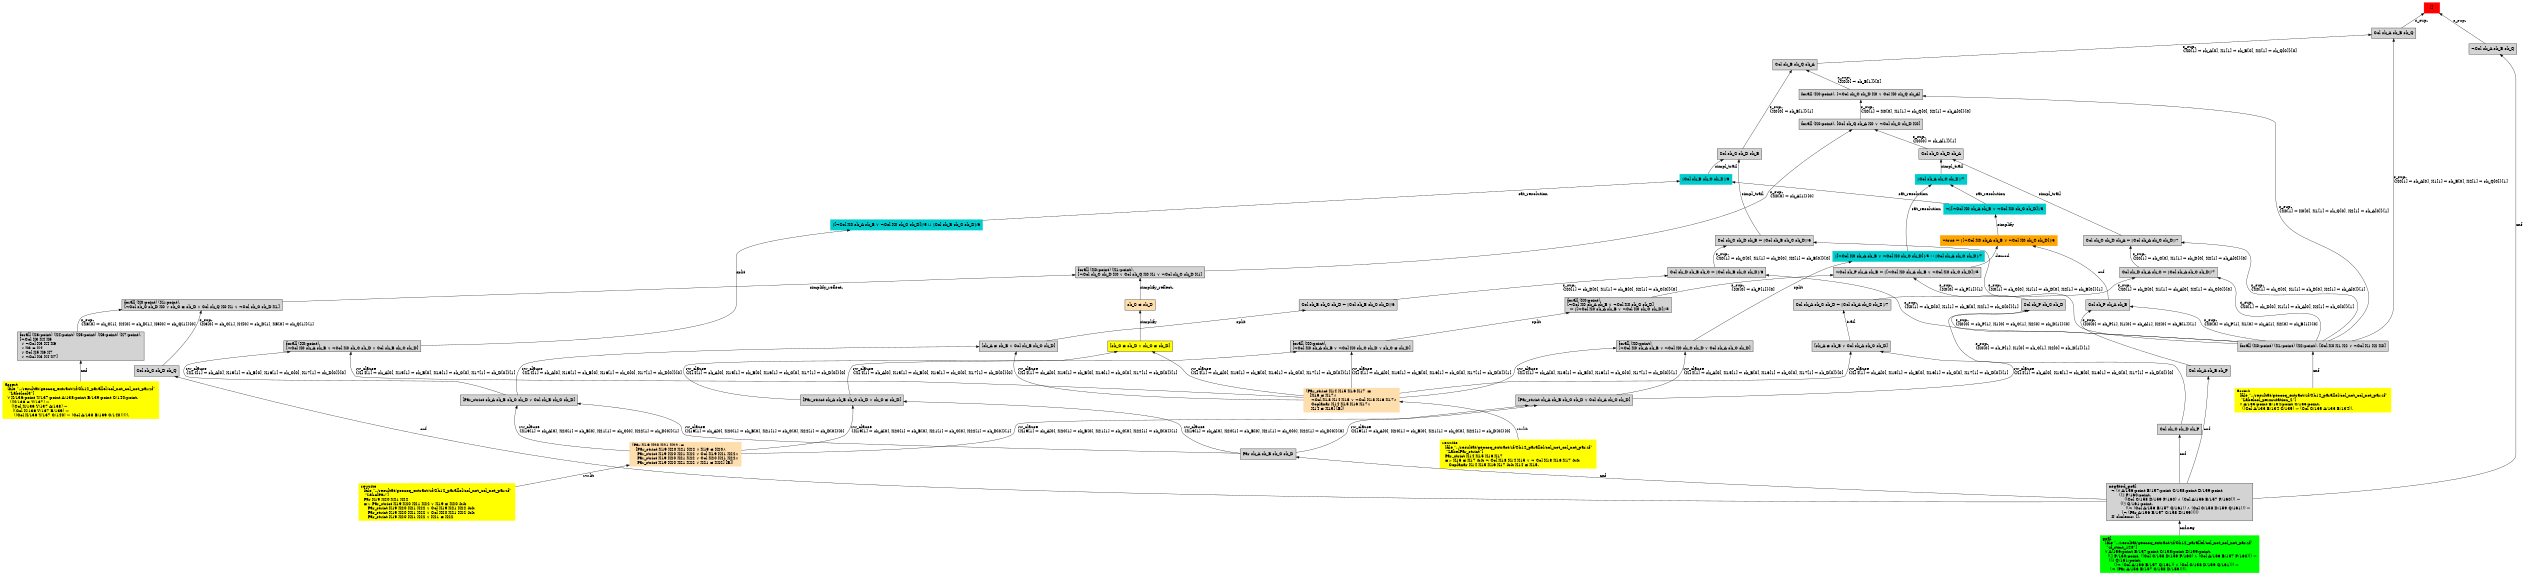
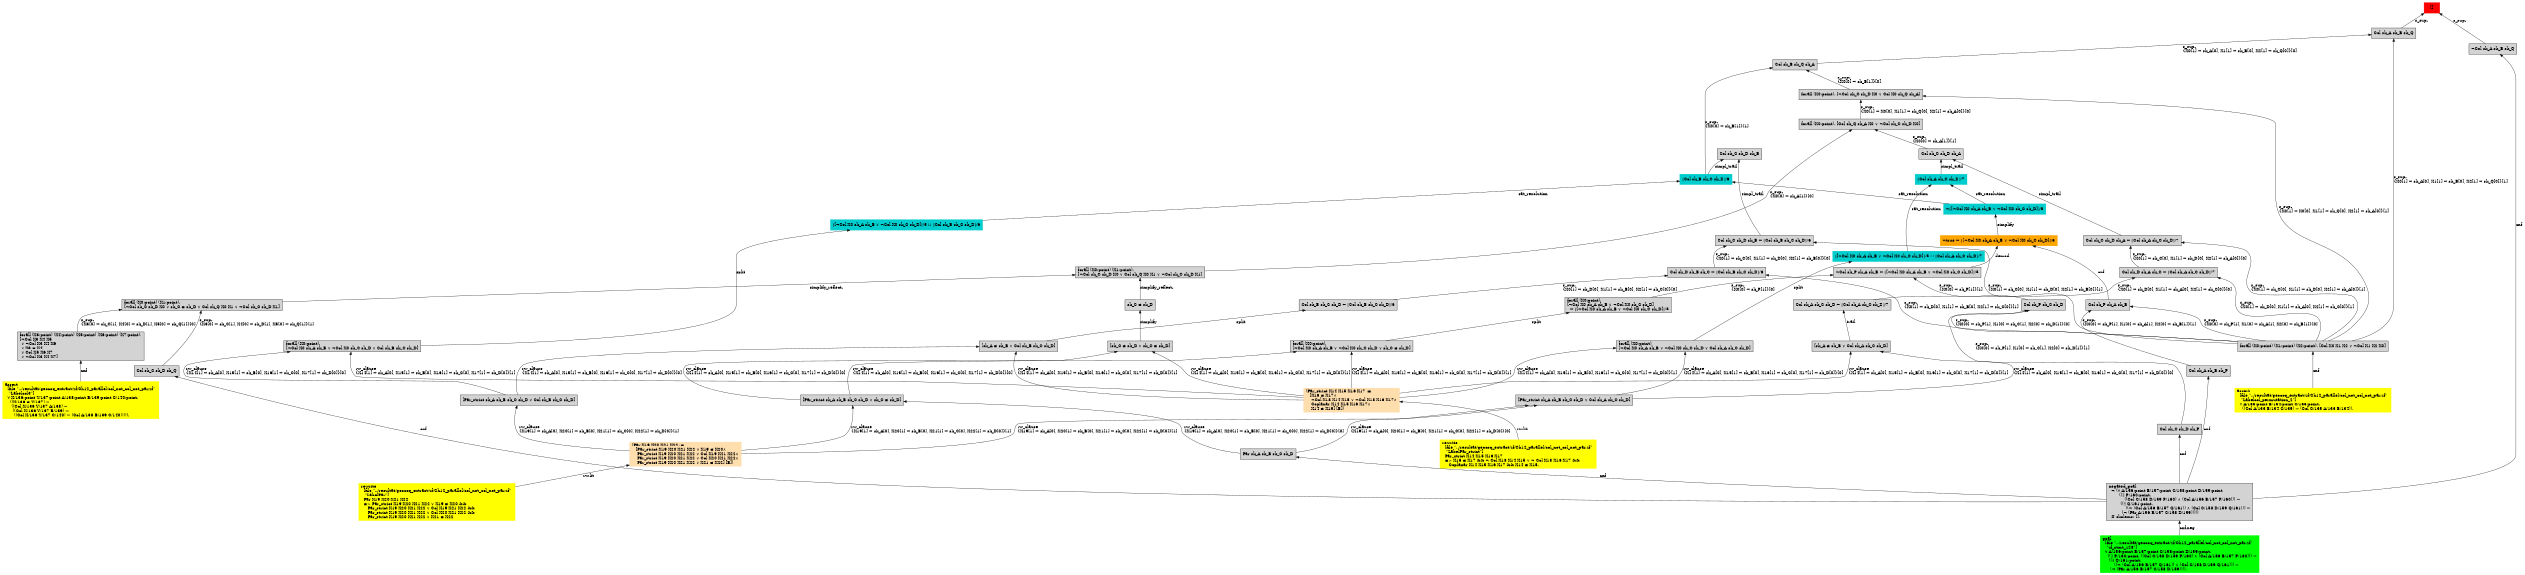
edge "Col sk_C sk_D sk_B" -> "Col sk_B sk_Q sk_A": now "⟦Col sk_B sk_C sk_D⟧/6" -> "Col sk_B sk_Q sk_A"
node "sk_C ≠ sk_D": fillcolor navajowhite -> lightgrey
node "[sk_C ≠ sk_D ∨ sk_C ≠ sk_D]": fillcolor yellow -> lightgrey
edge "Par sk_A sk_B sk_C sk_D" -> "[Par_strict sk_A sk_B sk_C sk_D ∨ Col sk_B sk_C sk_D]": removed, label "rw_clause {X19[1] → sk_A[0], X20[1] → sk_B[0], X21[1] → sk_C[0], X22[1] → sk_D[0]}[0]"
